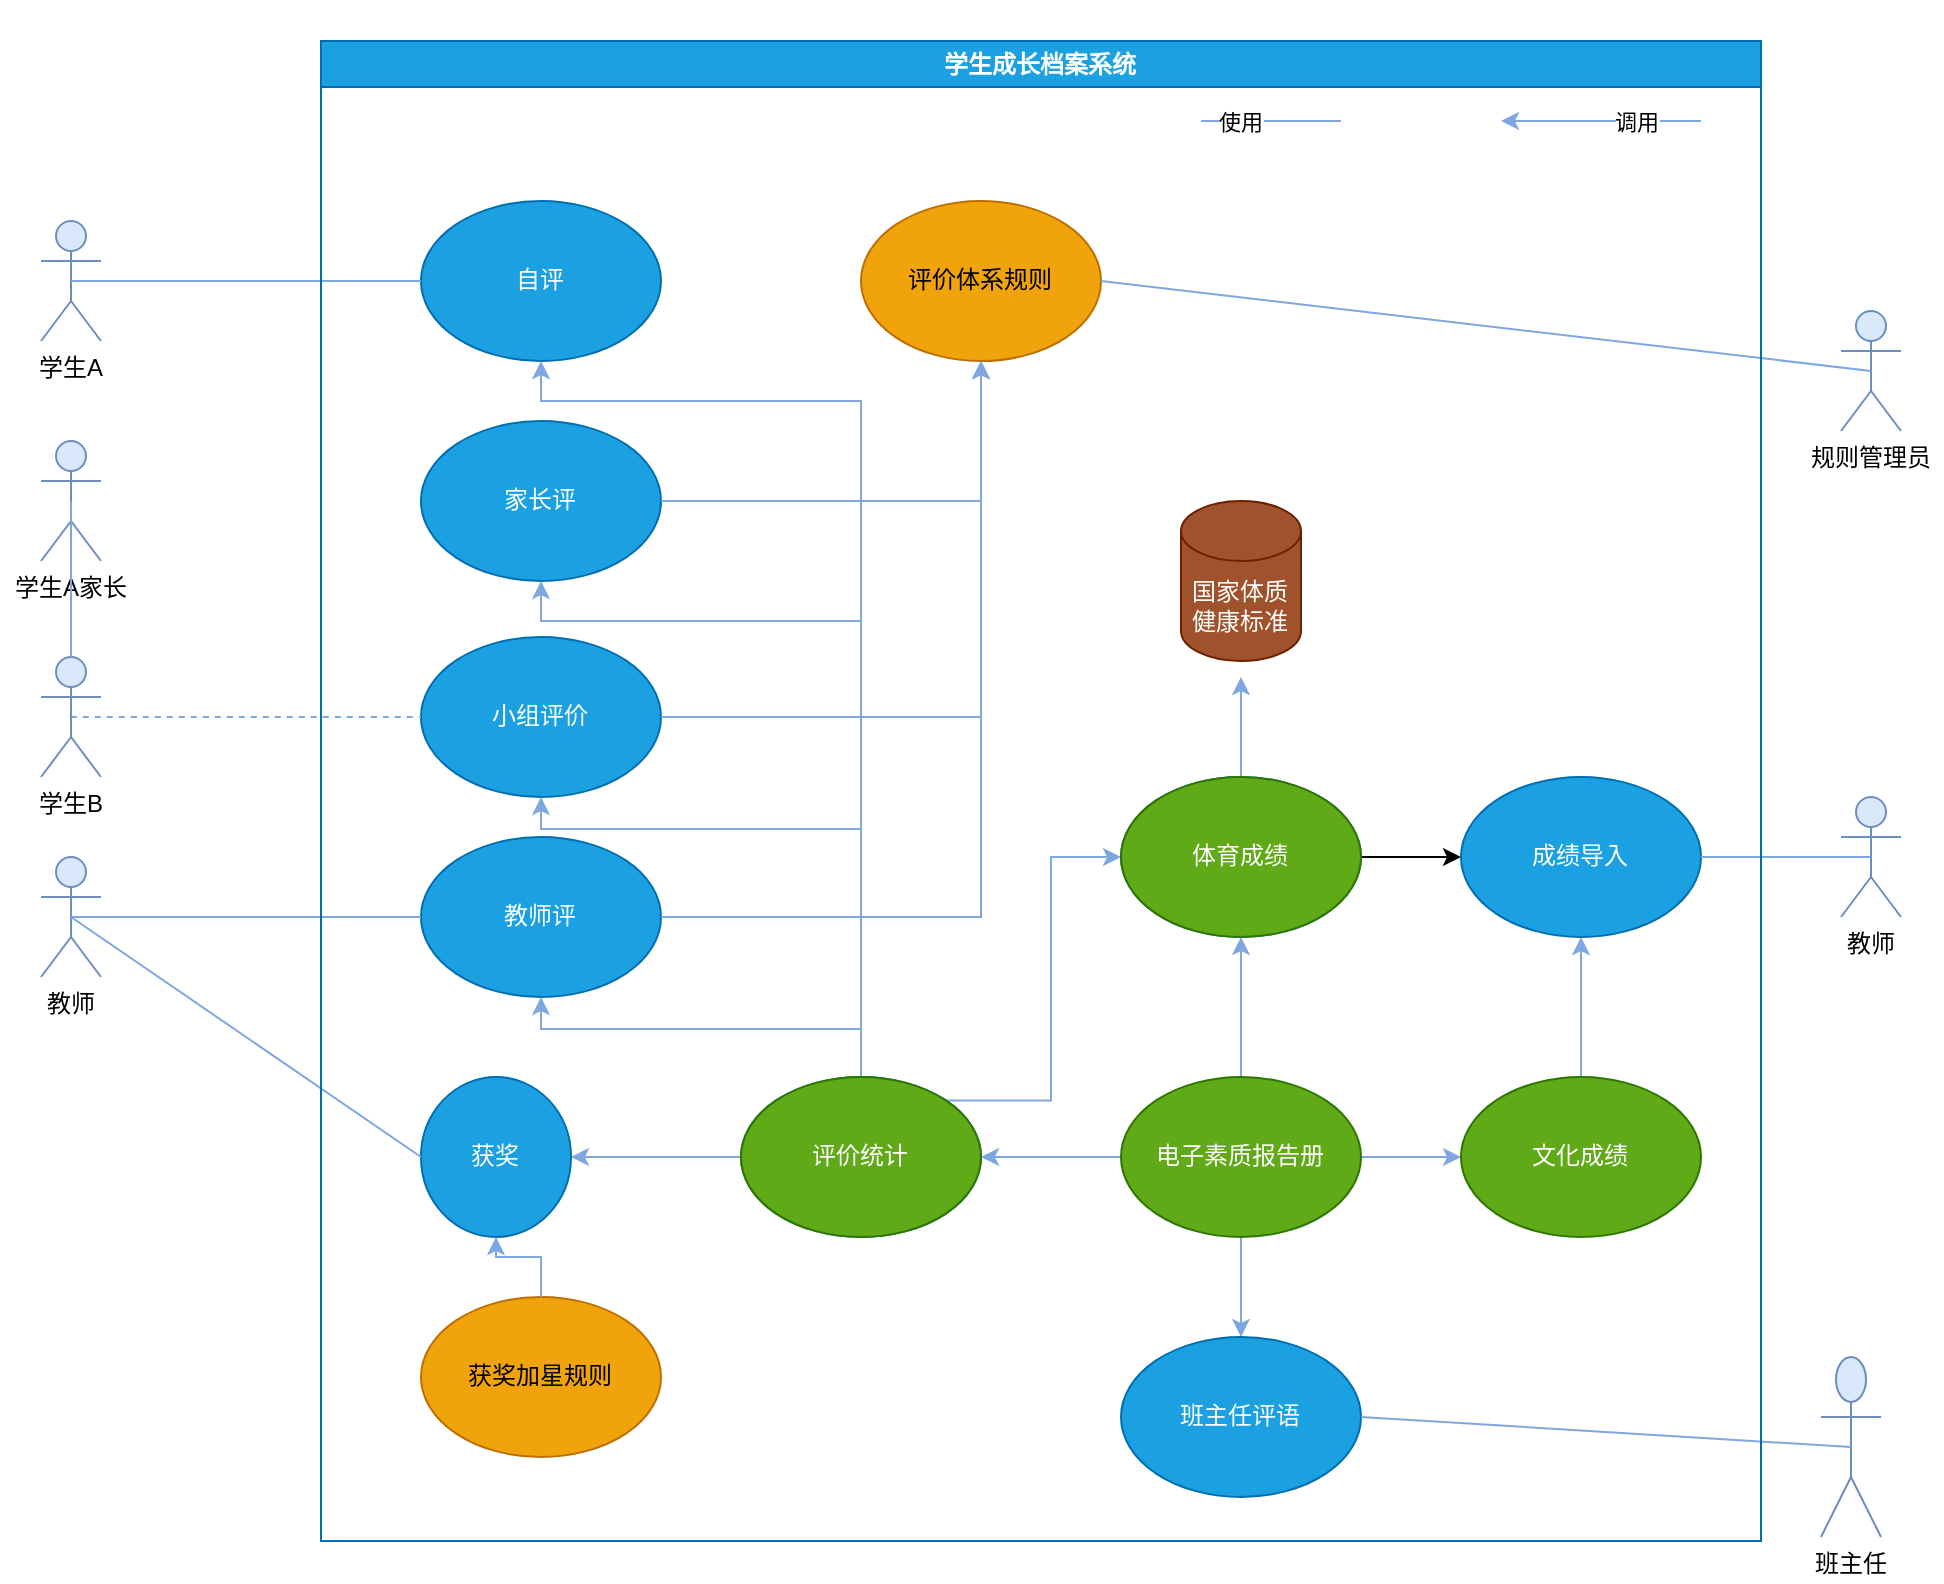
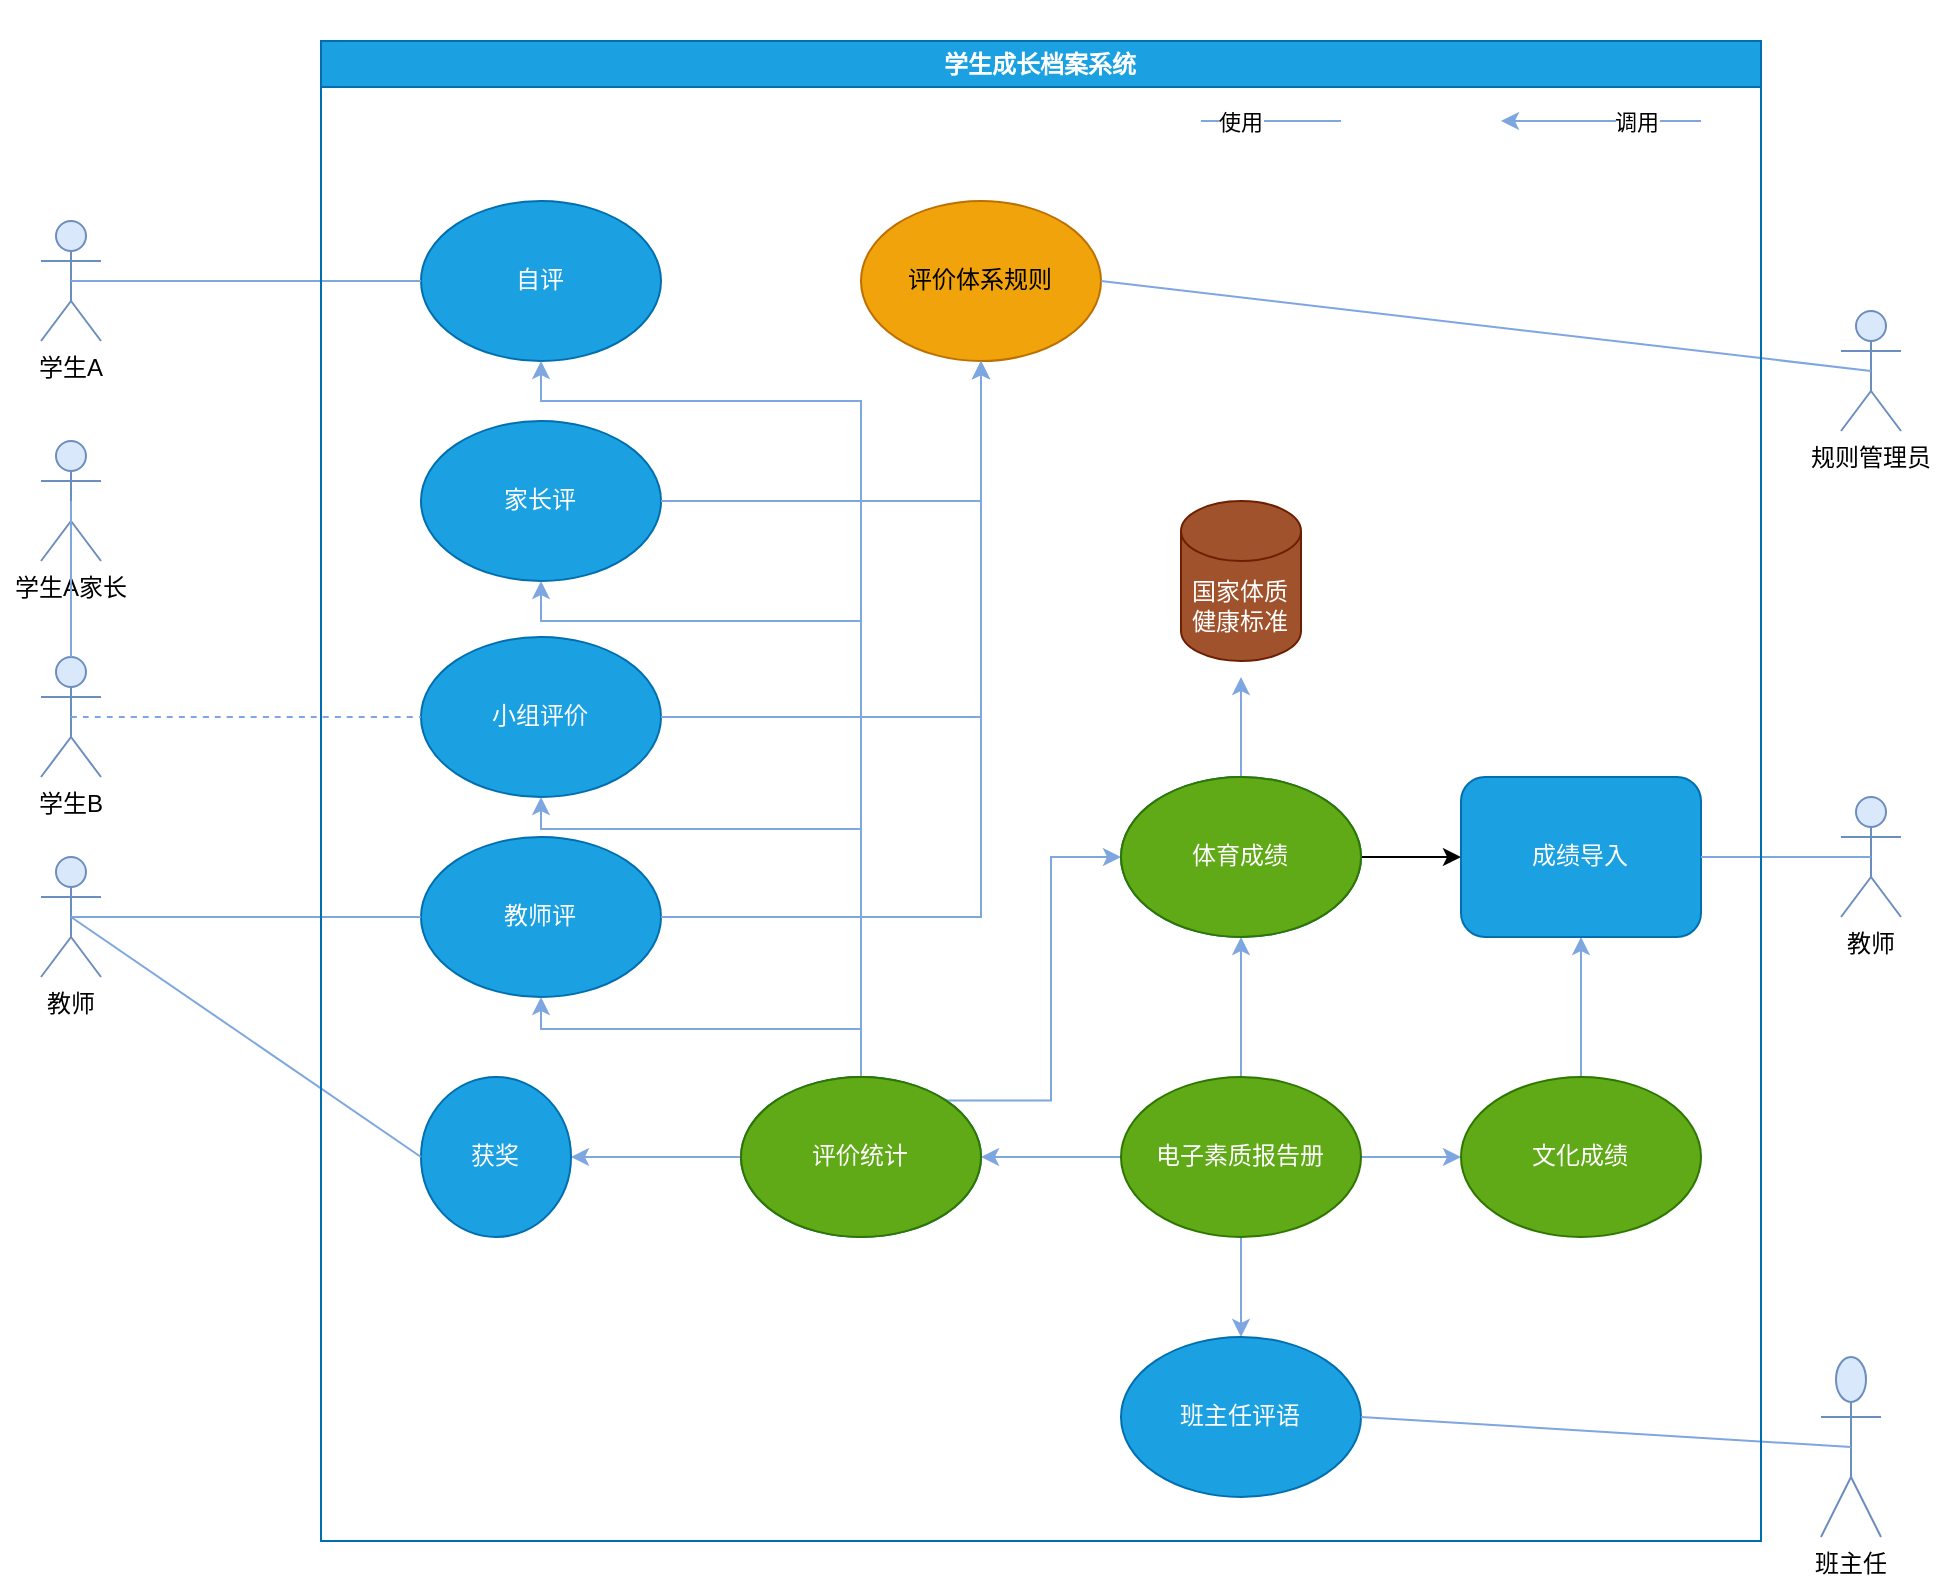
node "成绩导入": shape ellipse -> rounded rectangle
edge "获奖加星规则" -> "获奖": removed
node "获奖加星规则": removed
